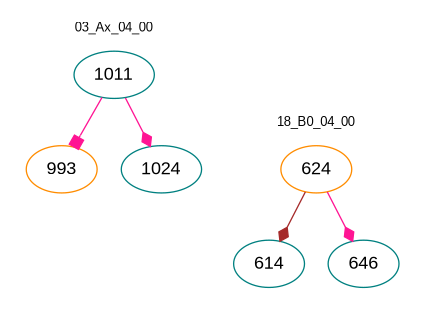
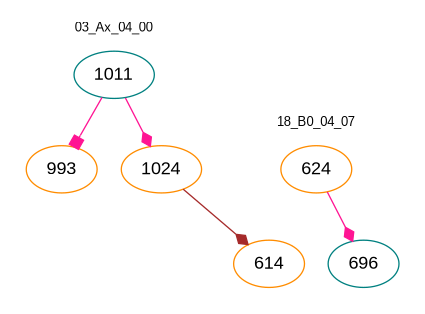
cluster "18_B0_04_00": label "18_B0_04_00" -> "18_B0_04_07"
node "1024": color teal -> darkorange
edge "624" -> "614": now "1024" -> "614"
node "614": color teal -> darkorange
node "646": label "646" -> "696"
